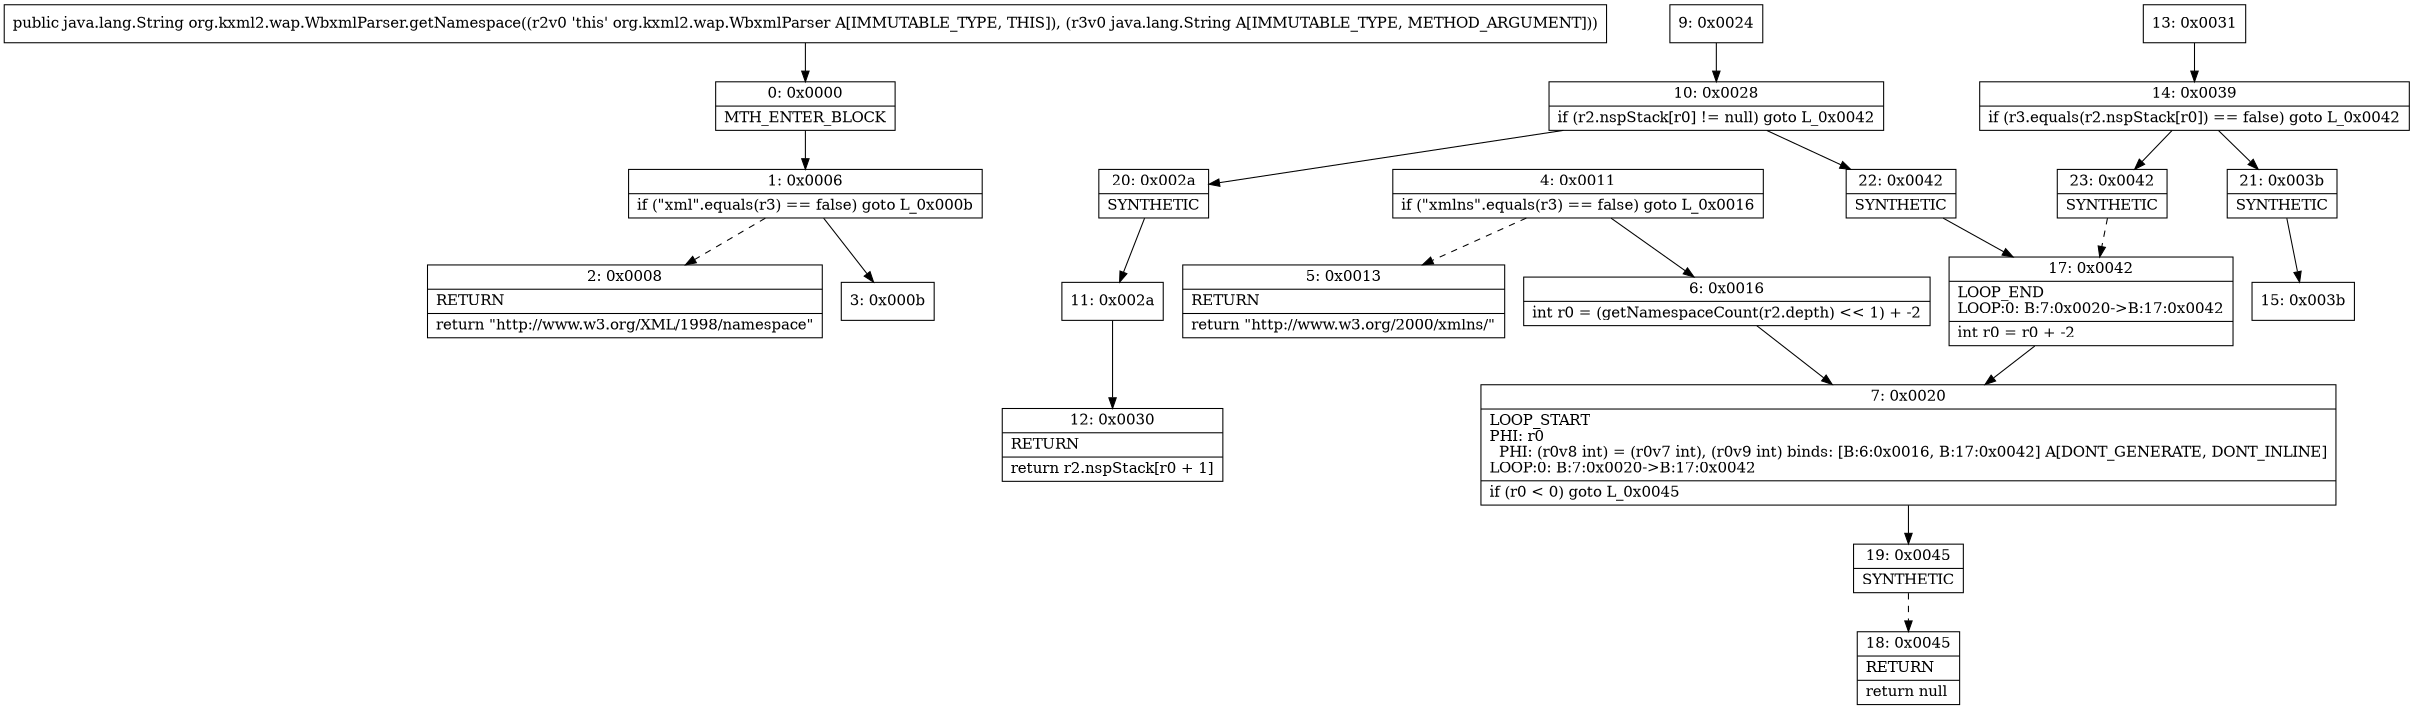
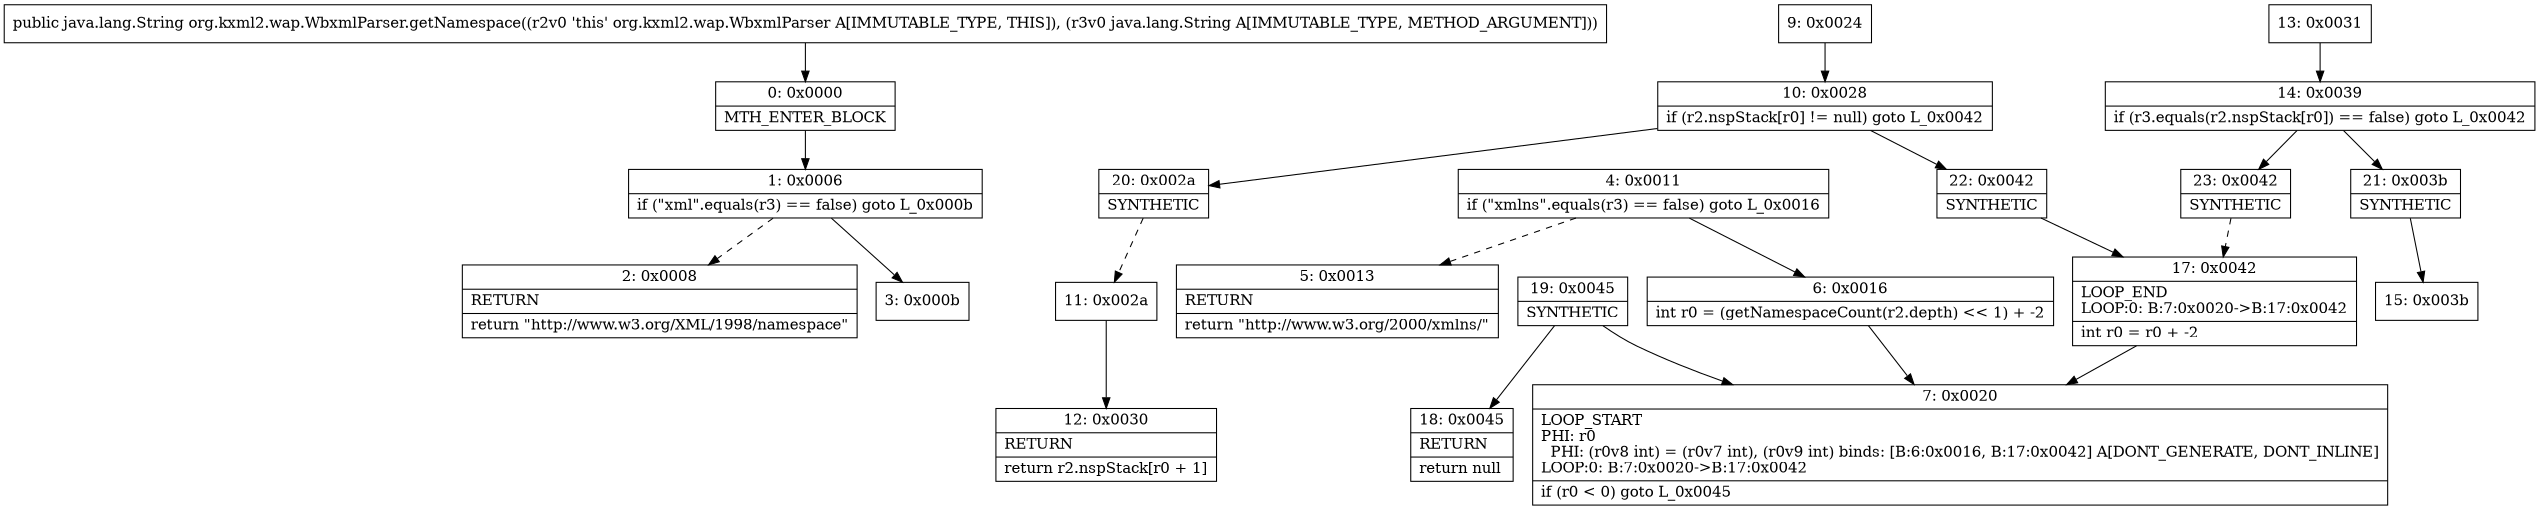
edge "20: 0x002a" -> "11: 0x002a": style solid -> dashed
edge "7: 0x0020" -> "19: 0x0045": reversed
edge "19: 0x0045" -> "18: 0x0045": style dashed -> solid
